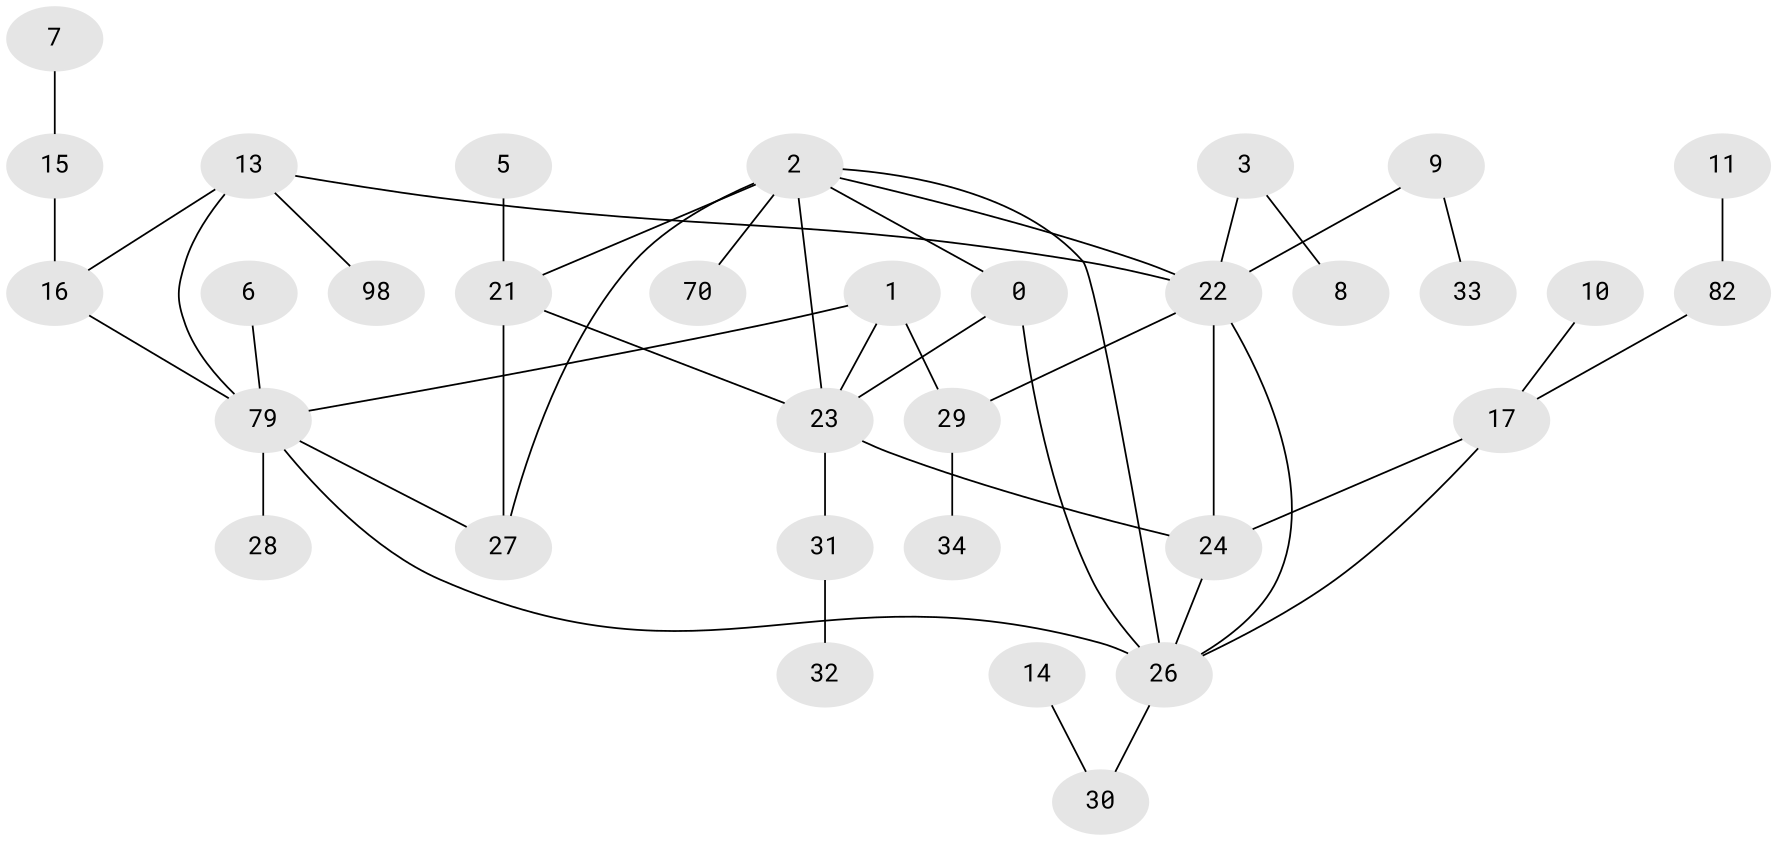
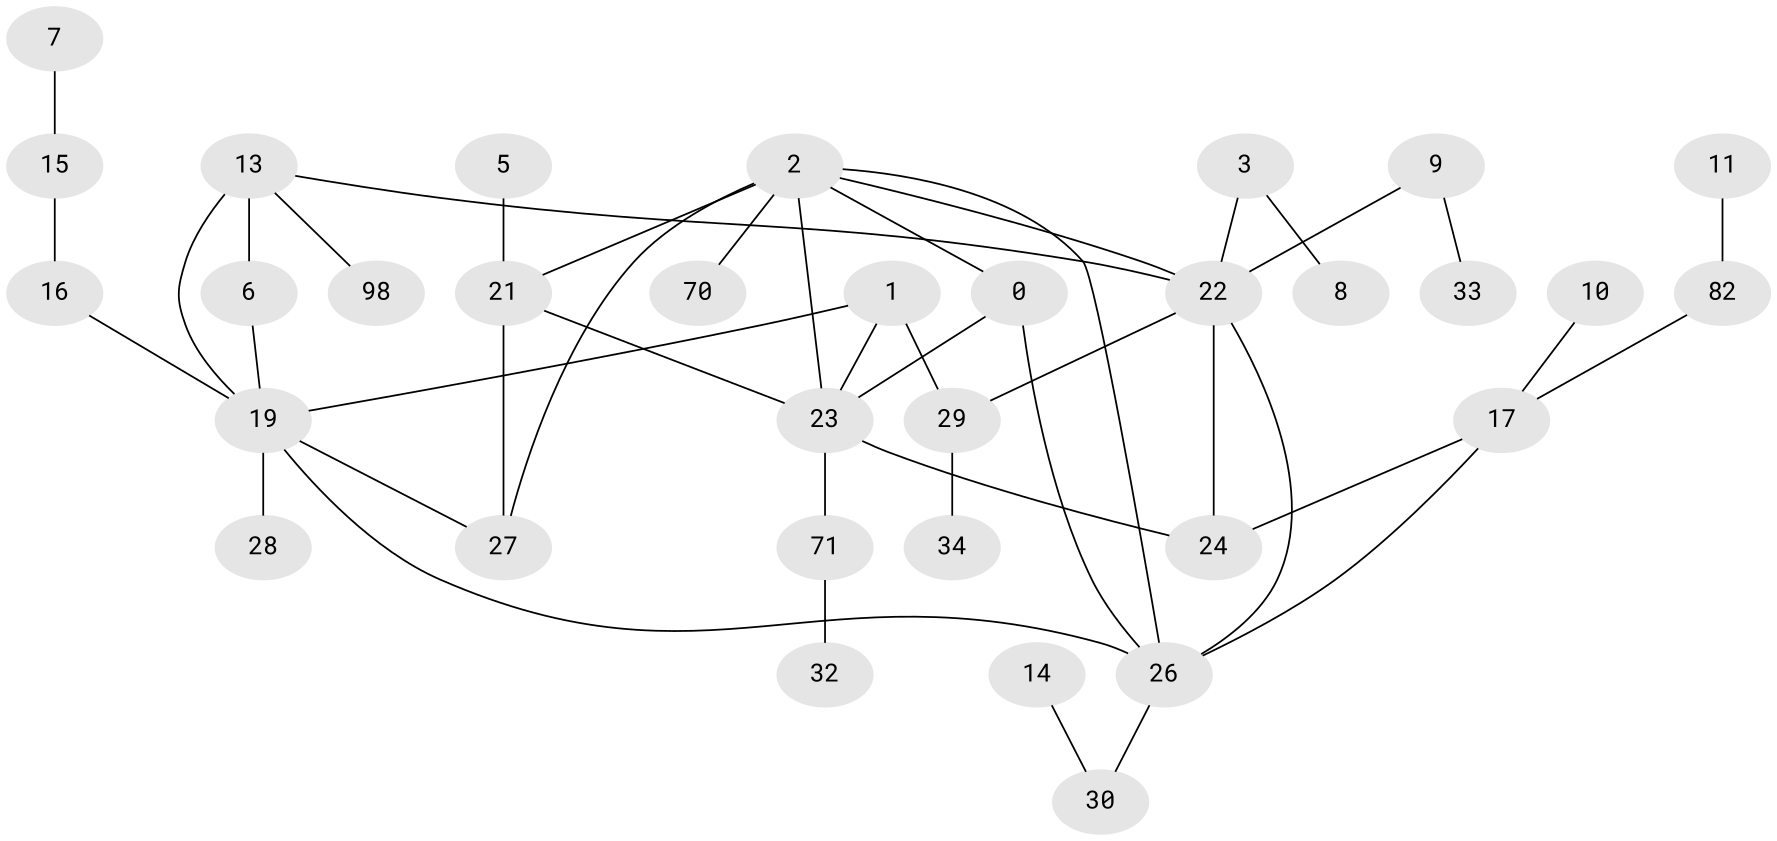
edge "13" -- "16": now "13" -- "6"
node "79": label "79" -> "19"
node "31": label "31" -> "71"
edge "24" -- "26": removed
